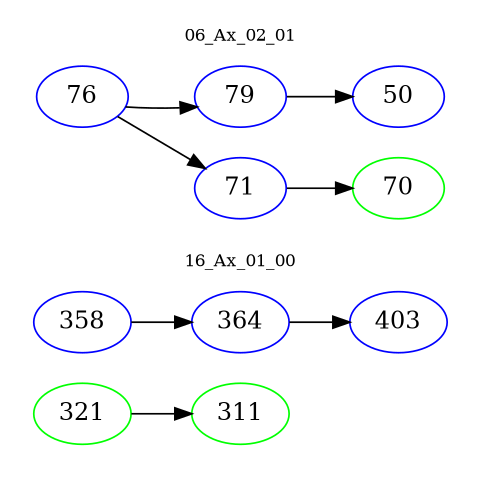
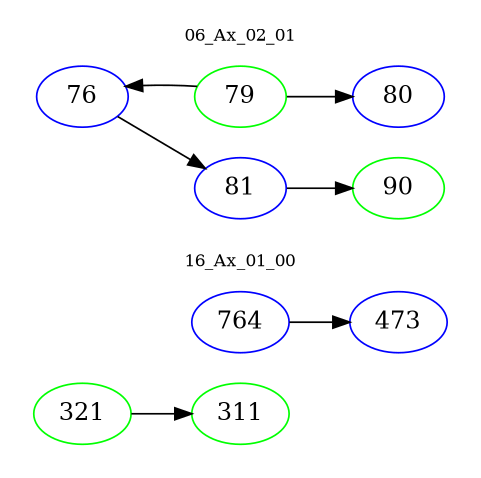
node "79": color blue -> green
node "50": label "50" -> "80"
edge "76" -> "79": reversed
node "71": label "71" -> "81"
node "70": label "70" -> "90"
node "358": removed
node "364": label "364" -> "764"
node "403": label "403" -> "473"
